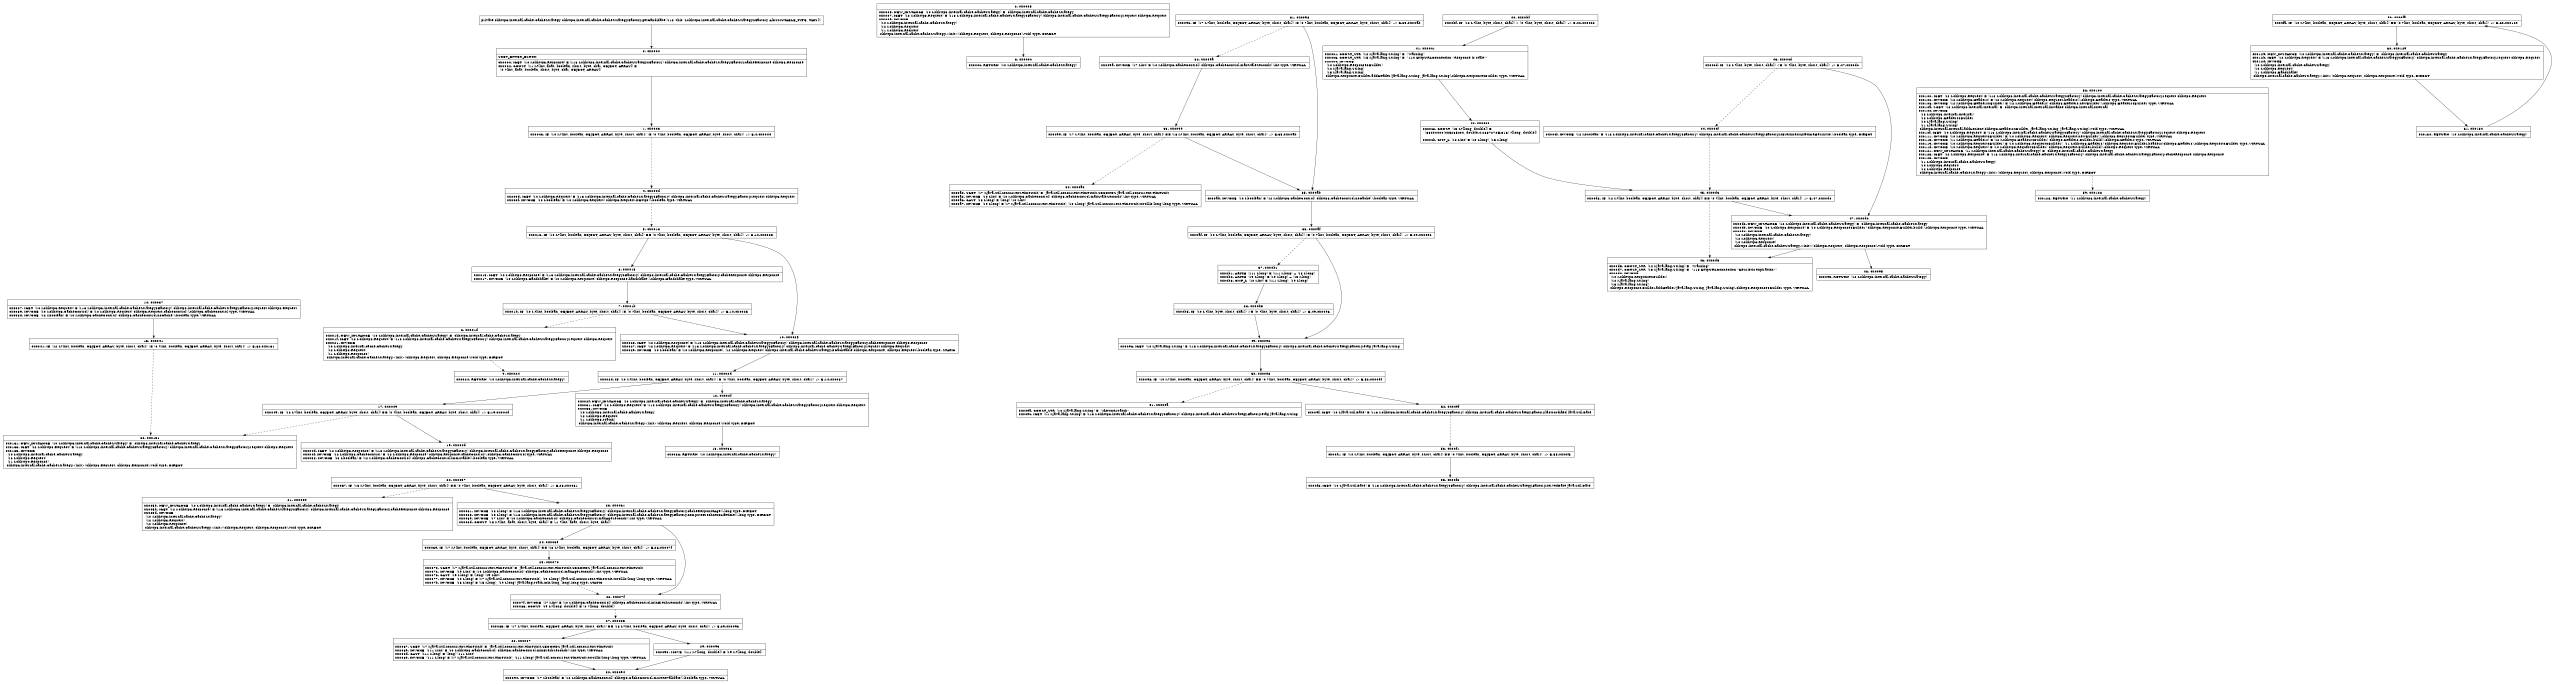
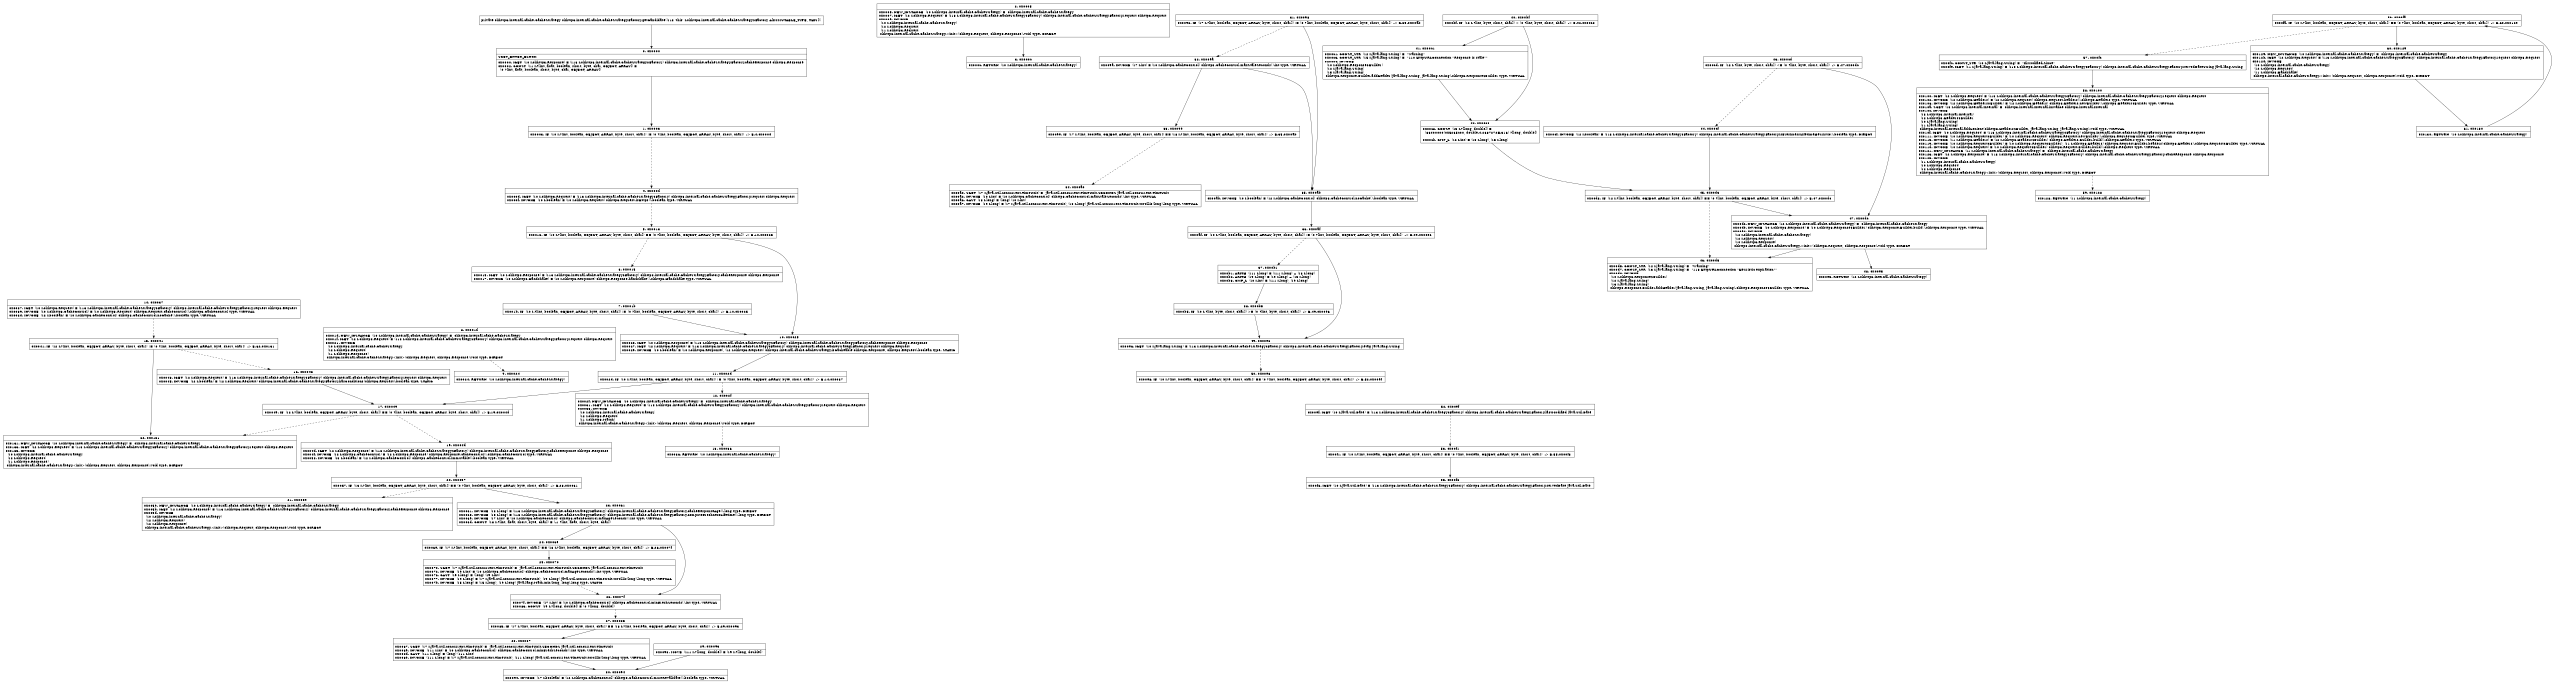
node "57: 0x00fc": added
edge "40: 0x00bf" -> "42: 0x00c8": added
edge "33: 0x009e" -> "35: 0x00ab": now "32: 0x009a" -> "35: 0x00ab"
edge "44: 0x00cf" -> "45: 0x00d3": style dashed -> solid
edge "5: 0x0013" -> "6: 0x0015": style solid -> dashed
edge "6: 0x0015" -> "7: 0x001b": removed
edge "7: 0x001b" -> "8: 0x001d": removed
edge "14: 0x0037" -> "15: 0x0041": style solid -> dashed
edge "49: 0x00e6" -> "50: 0x00e8": style solid -> dashed
node "16: 0x0043": added
edge "15: 0x0041" -> "62: 0x0131": style dashed -> solid
edge "50: 0x00e8" -> "52: 0x00ef": removed
node "51: 0x00ea": removed
edge "17: 0x0049" -> "19: 0x004d": style solid -> dashed
edge "12: 0x002f" -> "13: 0x0036": style solid -> dashed
edge "19: 0x004d" -> "20: 0x0057": added
edge "27: 0x0085" -> "29: 0x0093": removed
